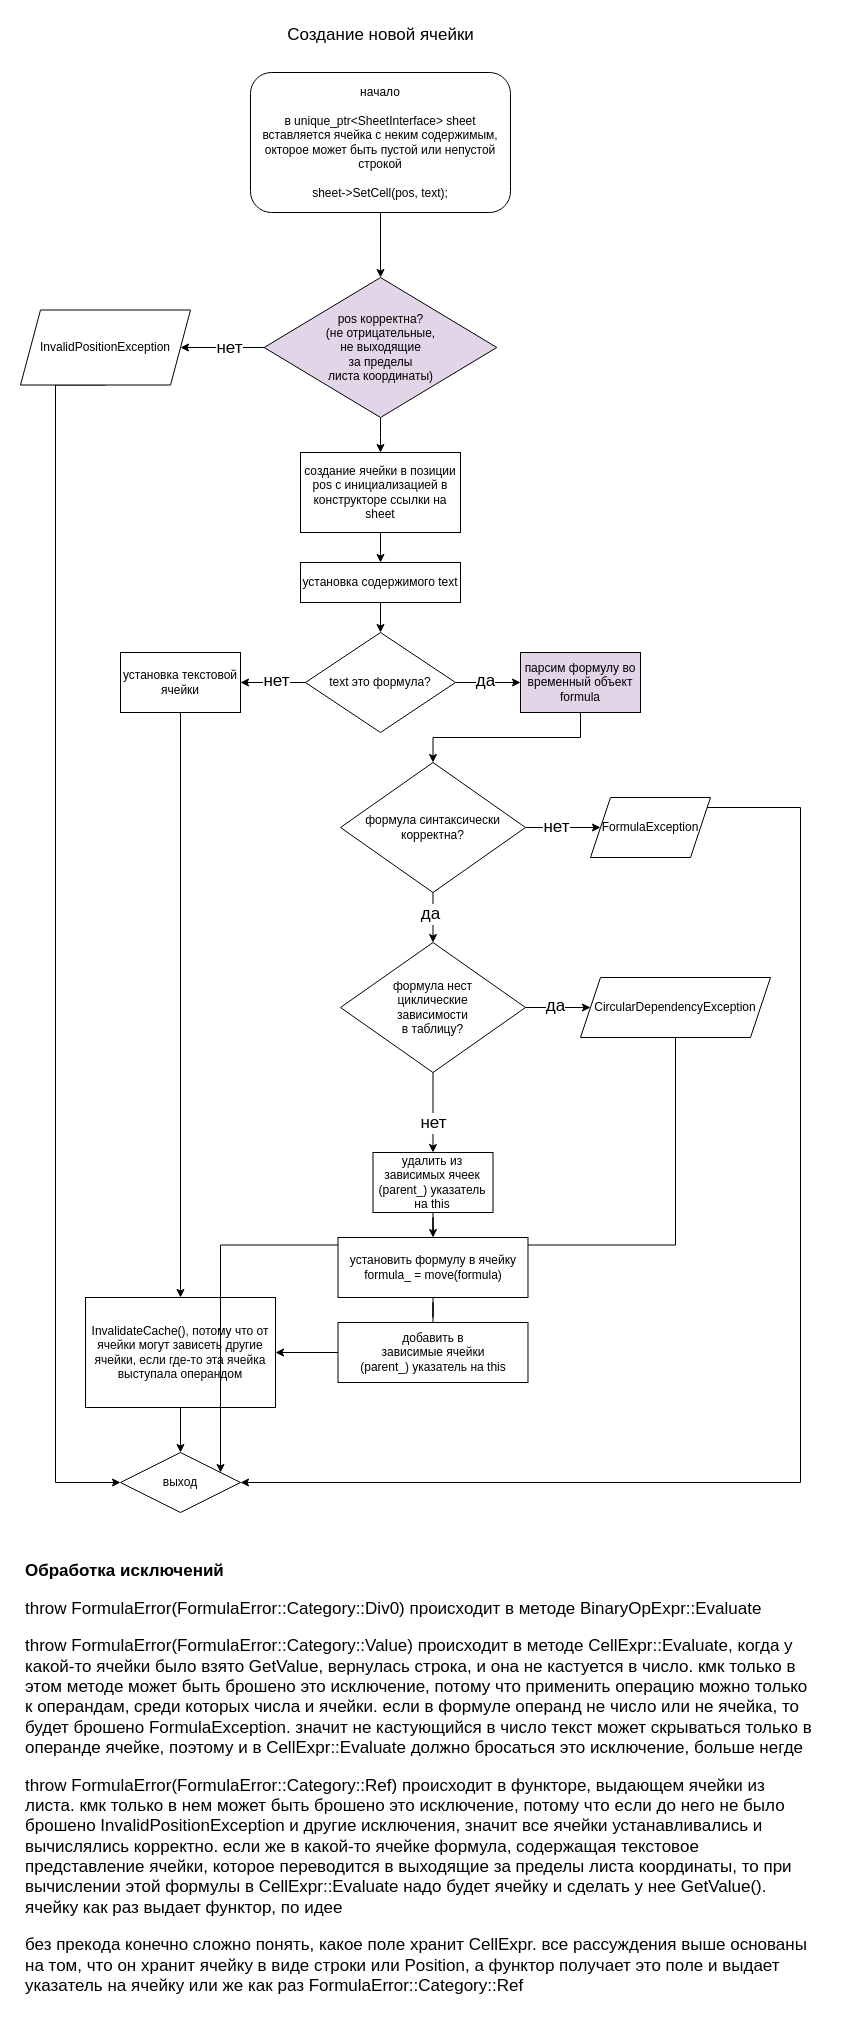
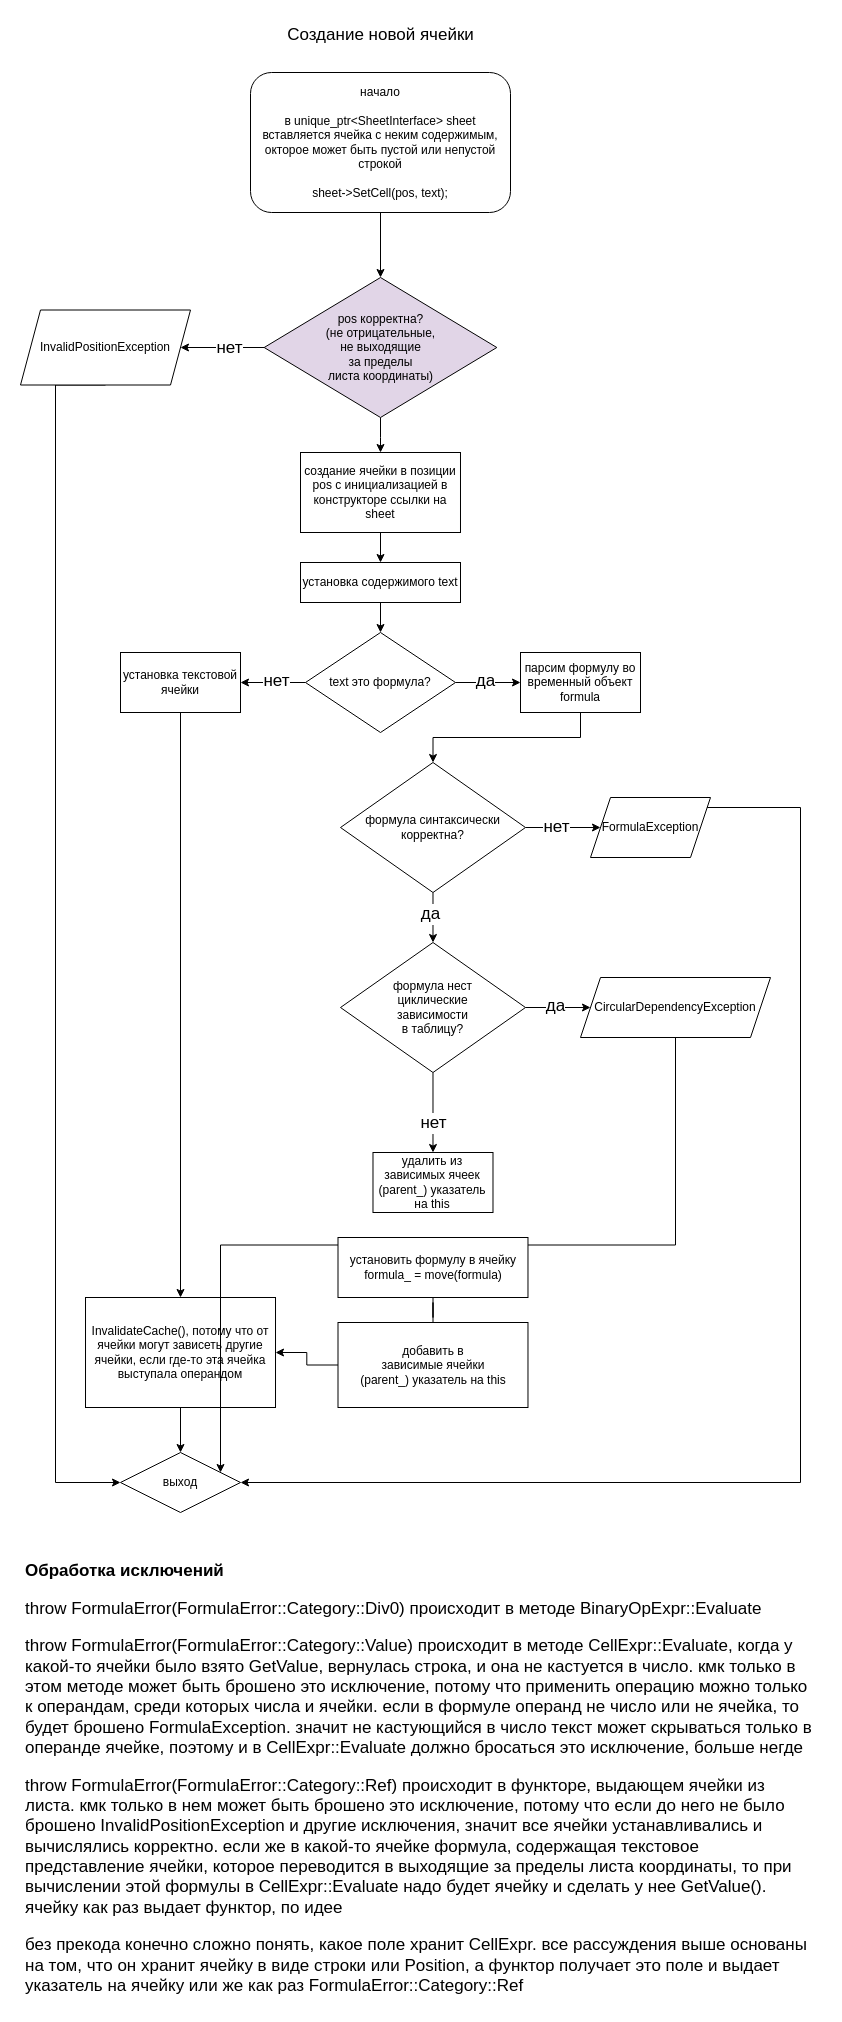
node "парсим формулу во временный объект formula": fillcolor #e1d5e7 -> #ffffff
edge "удалить из зависимых ячеек (parent_) указатель на this" -> "установить формулу в ячейку formula_ = move(formula)": removed
node "добавить в зависимые ячейки (parent_) указатель на this": size 190x60 -> 190x85
